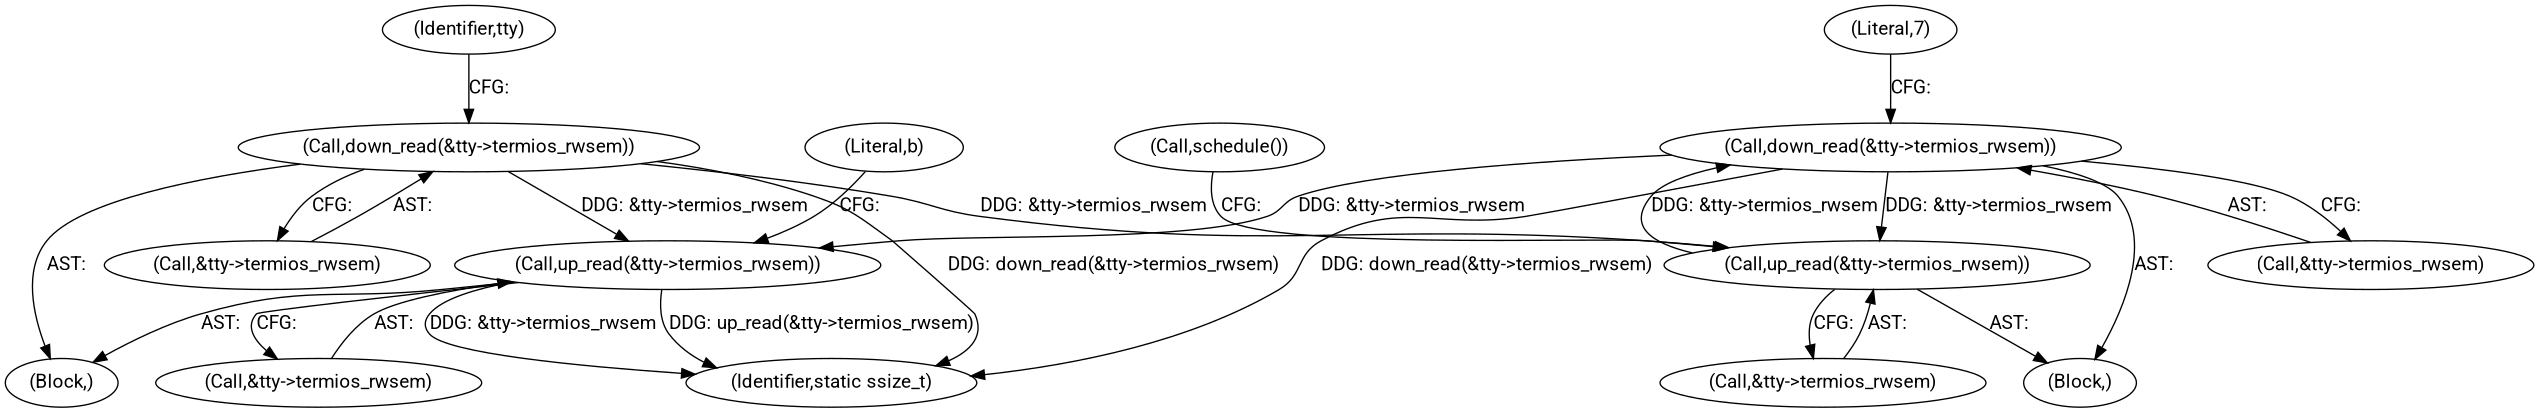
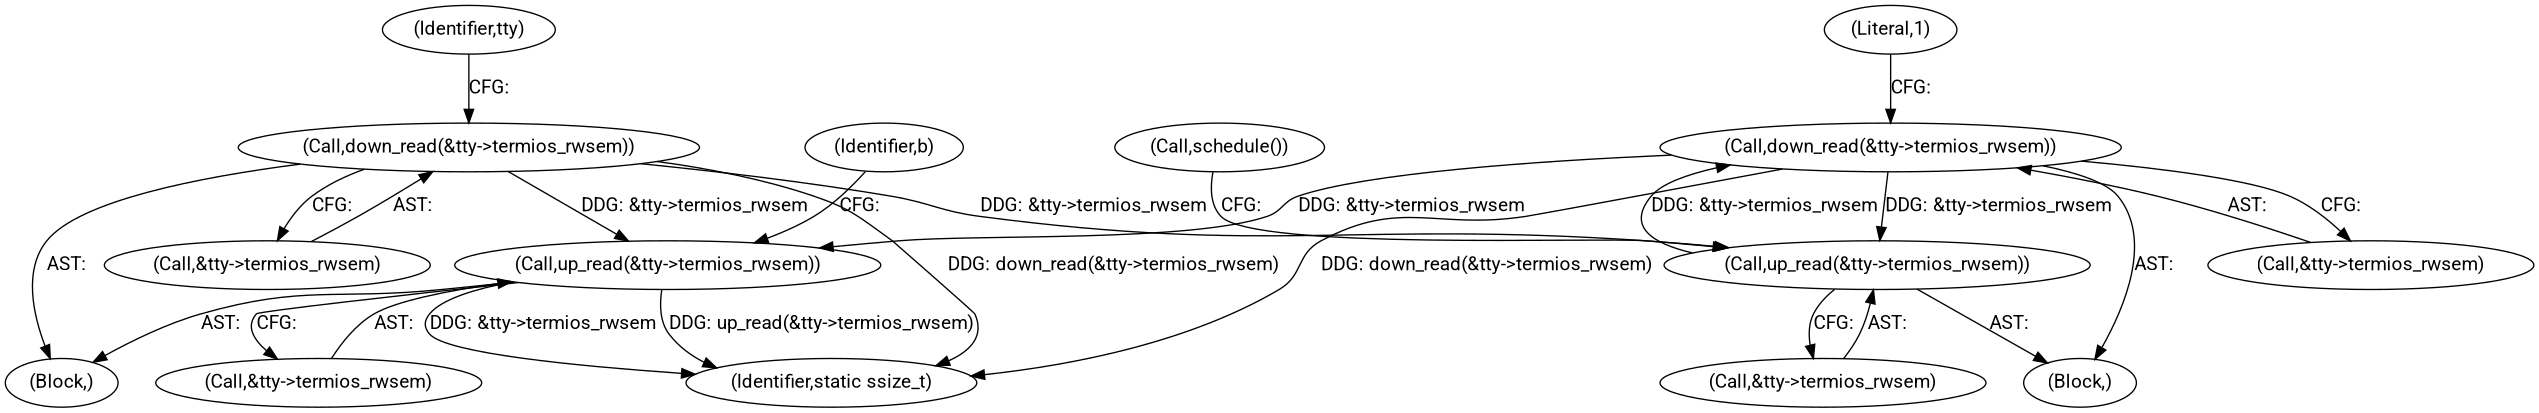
node "(Literal,7)": label "(Literal,7)" -> "(Literal,1)"
node "(Literal,b)": label "(Literal,b)" -> "(Identifier,b)"
